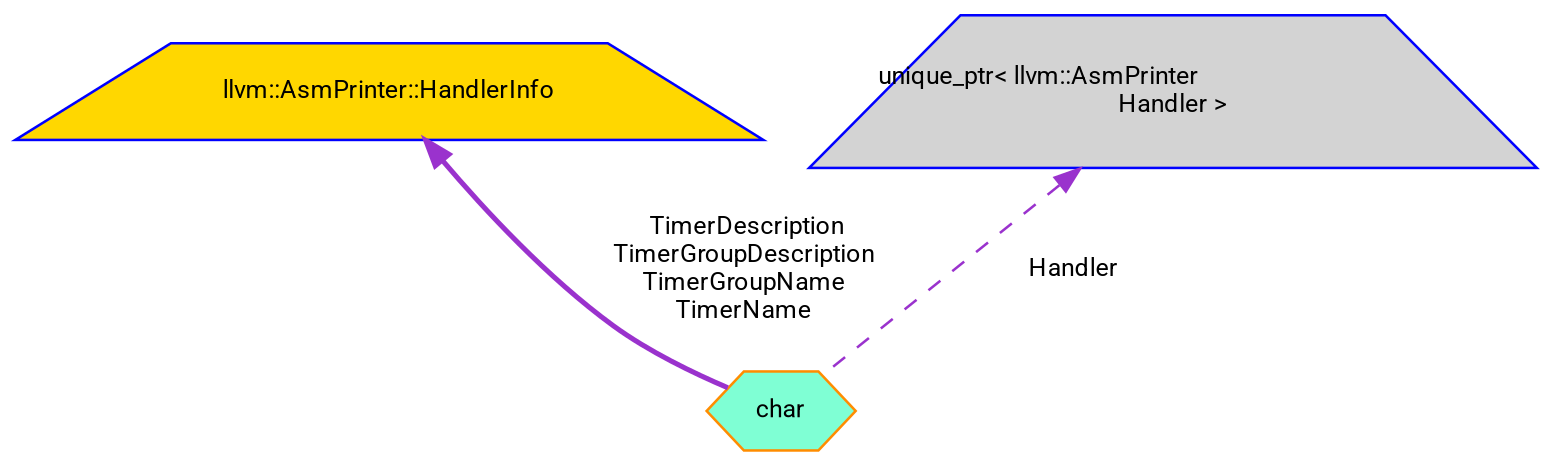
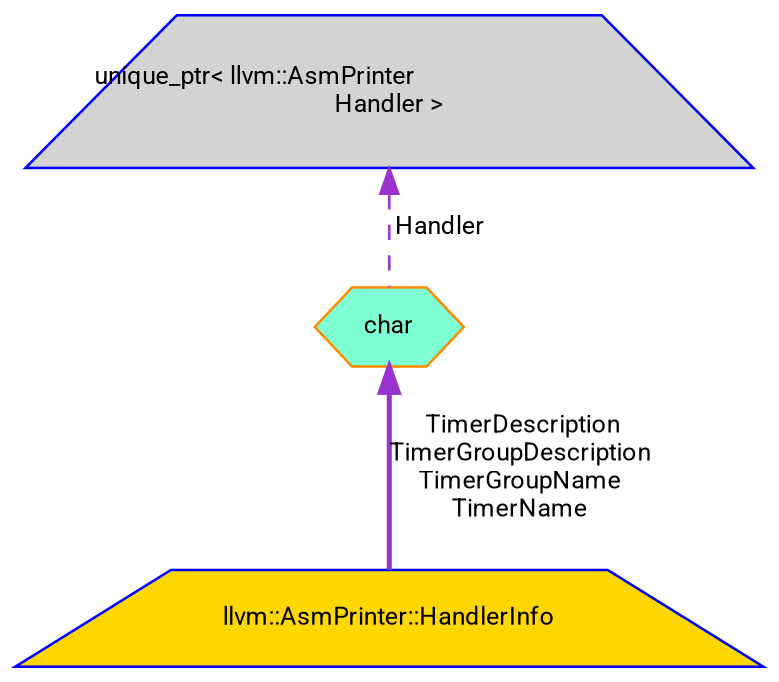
edge "char" -> "llvm::AsmPrinter::HandlerInfo": reversed
